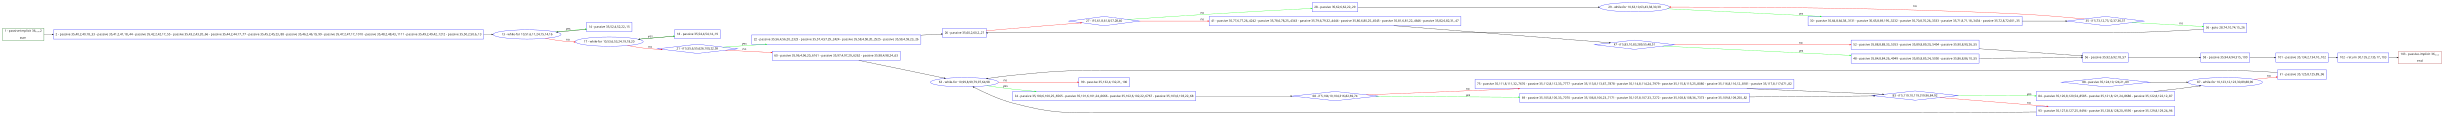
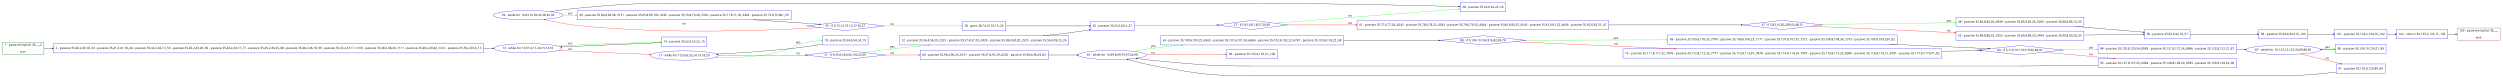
edge "28 - passive 35,62,6,62,22,,29" -> "29 - while-for 10,63,10,63,43,38,30,39": reversed
edge "87 - while-for 10,123,12,123,30,89,88,90" -> "88 - passive 35,124,10,124,21,,89": added, label "yes"
node "88 - passive 35,124,10,124,21,,89": shape diamond -> box
